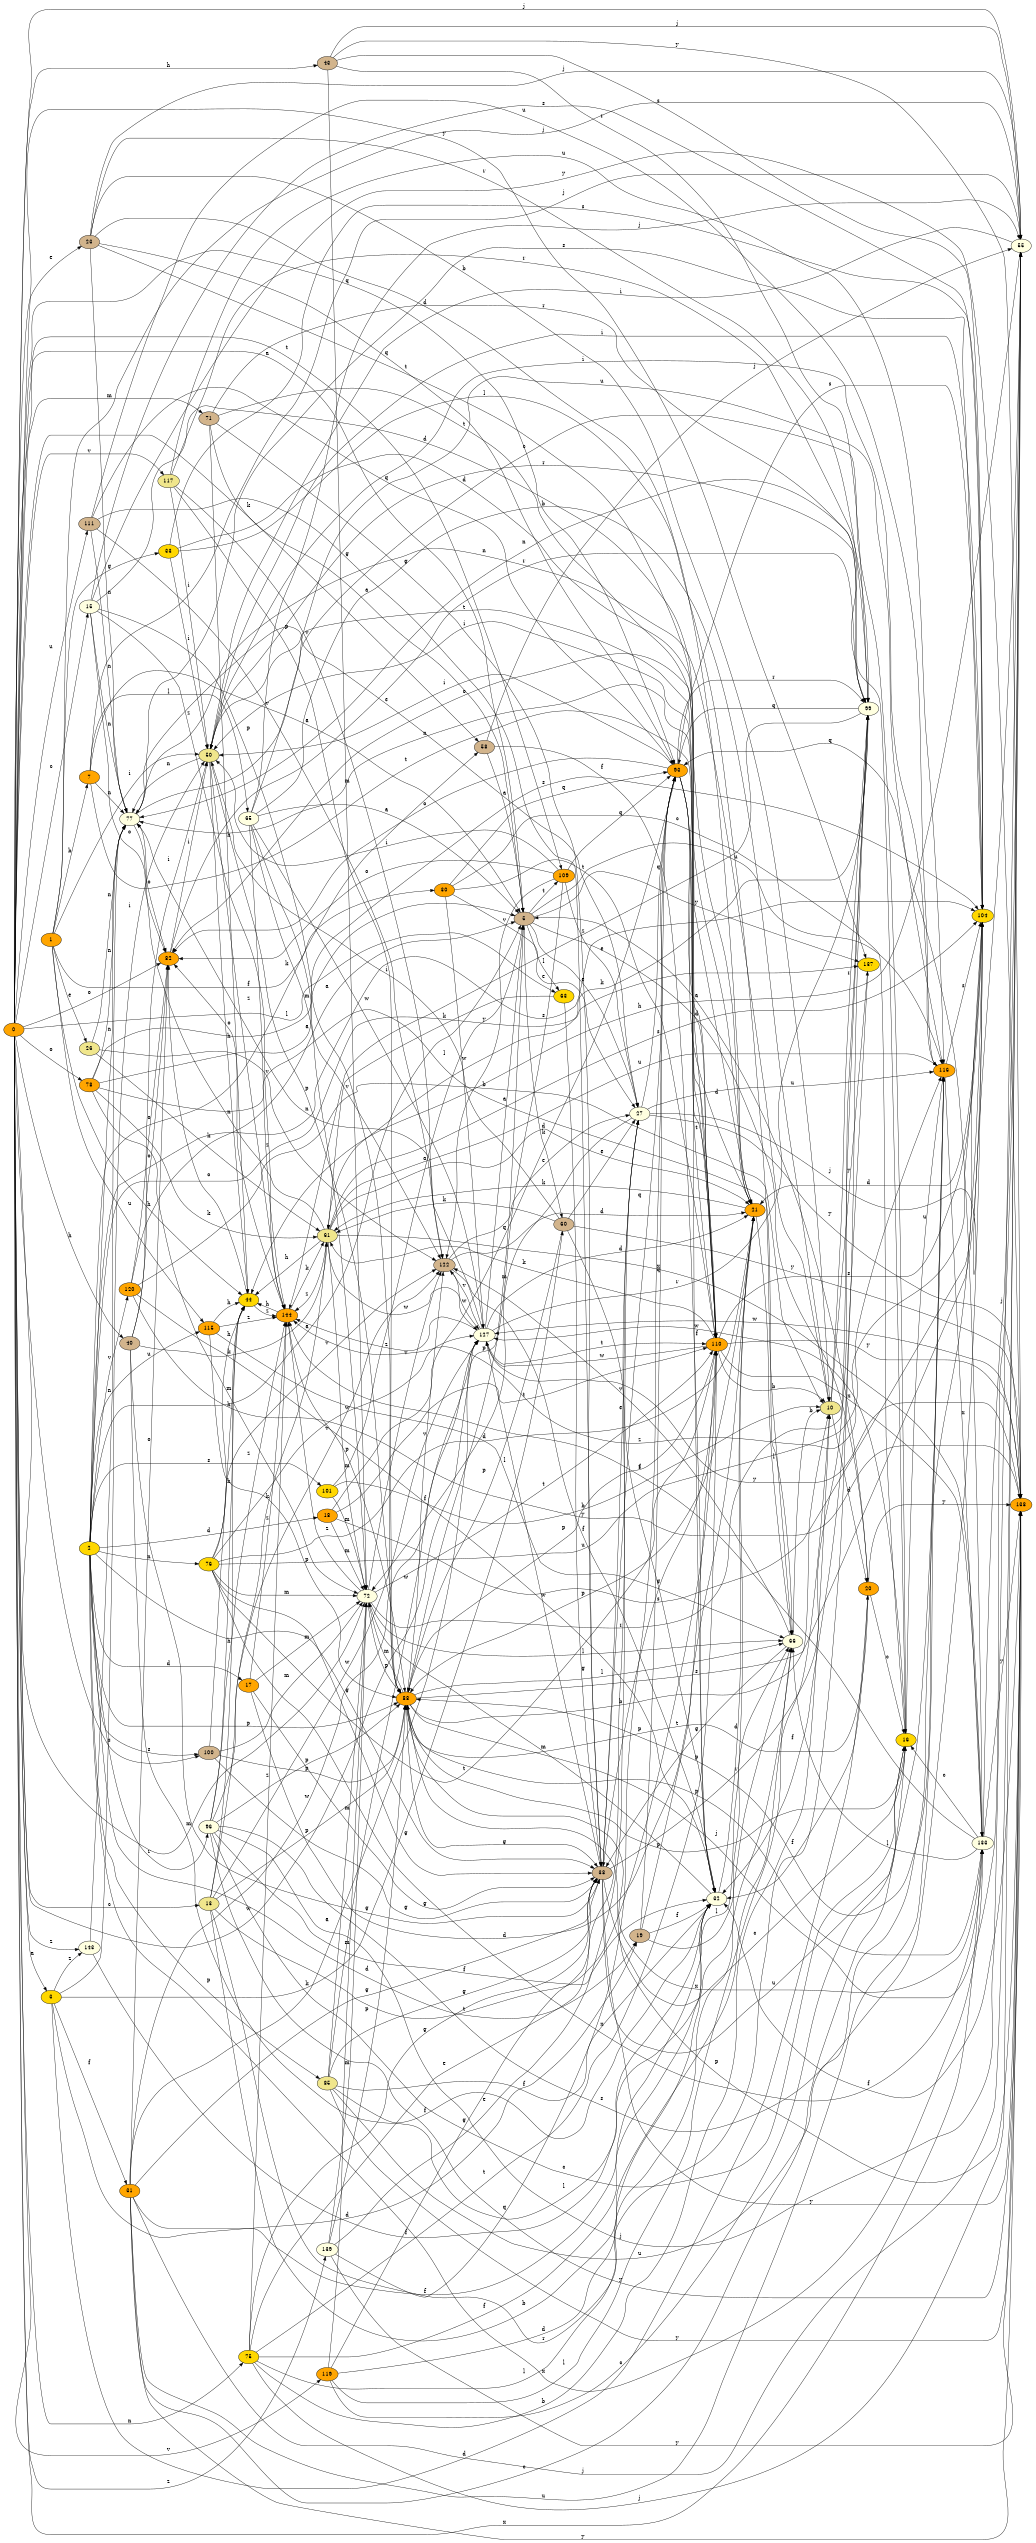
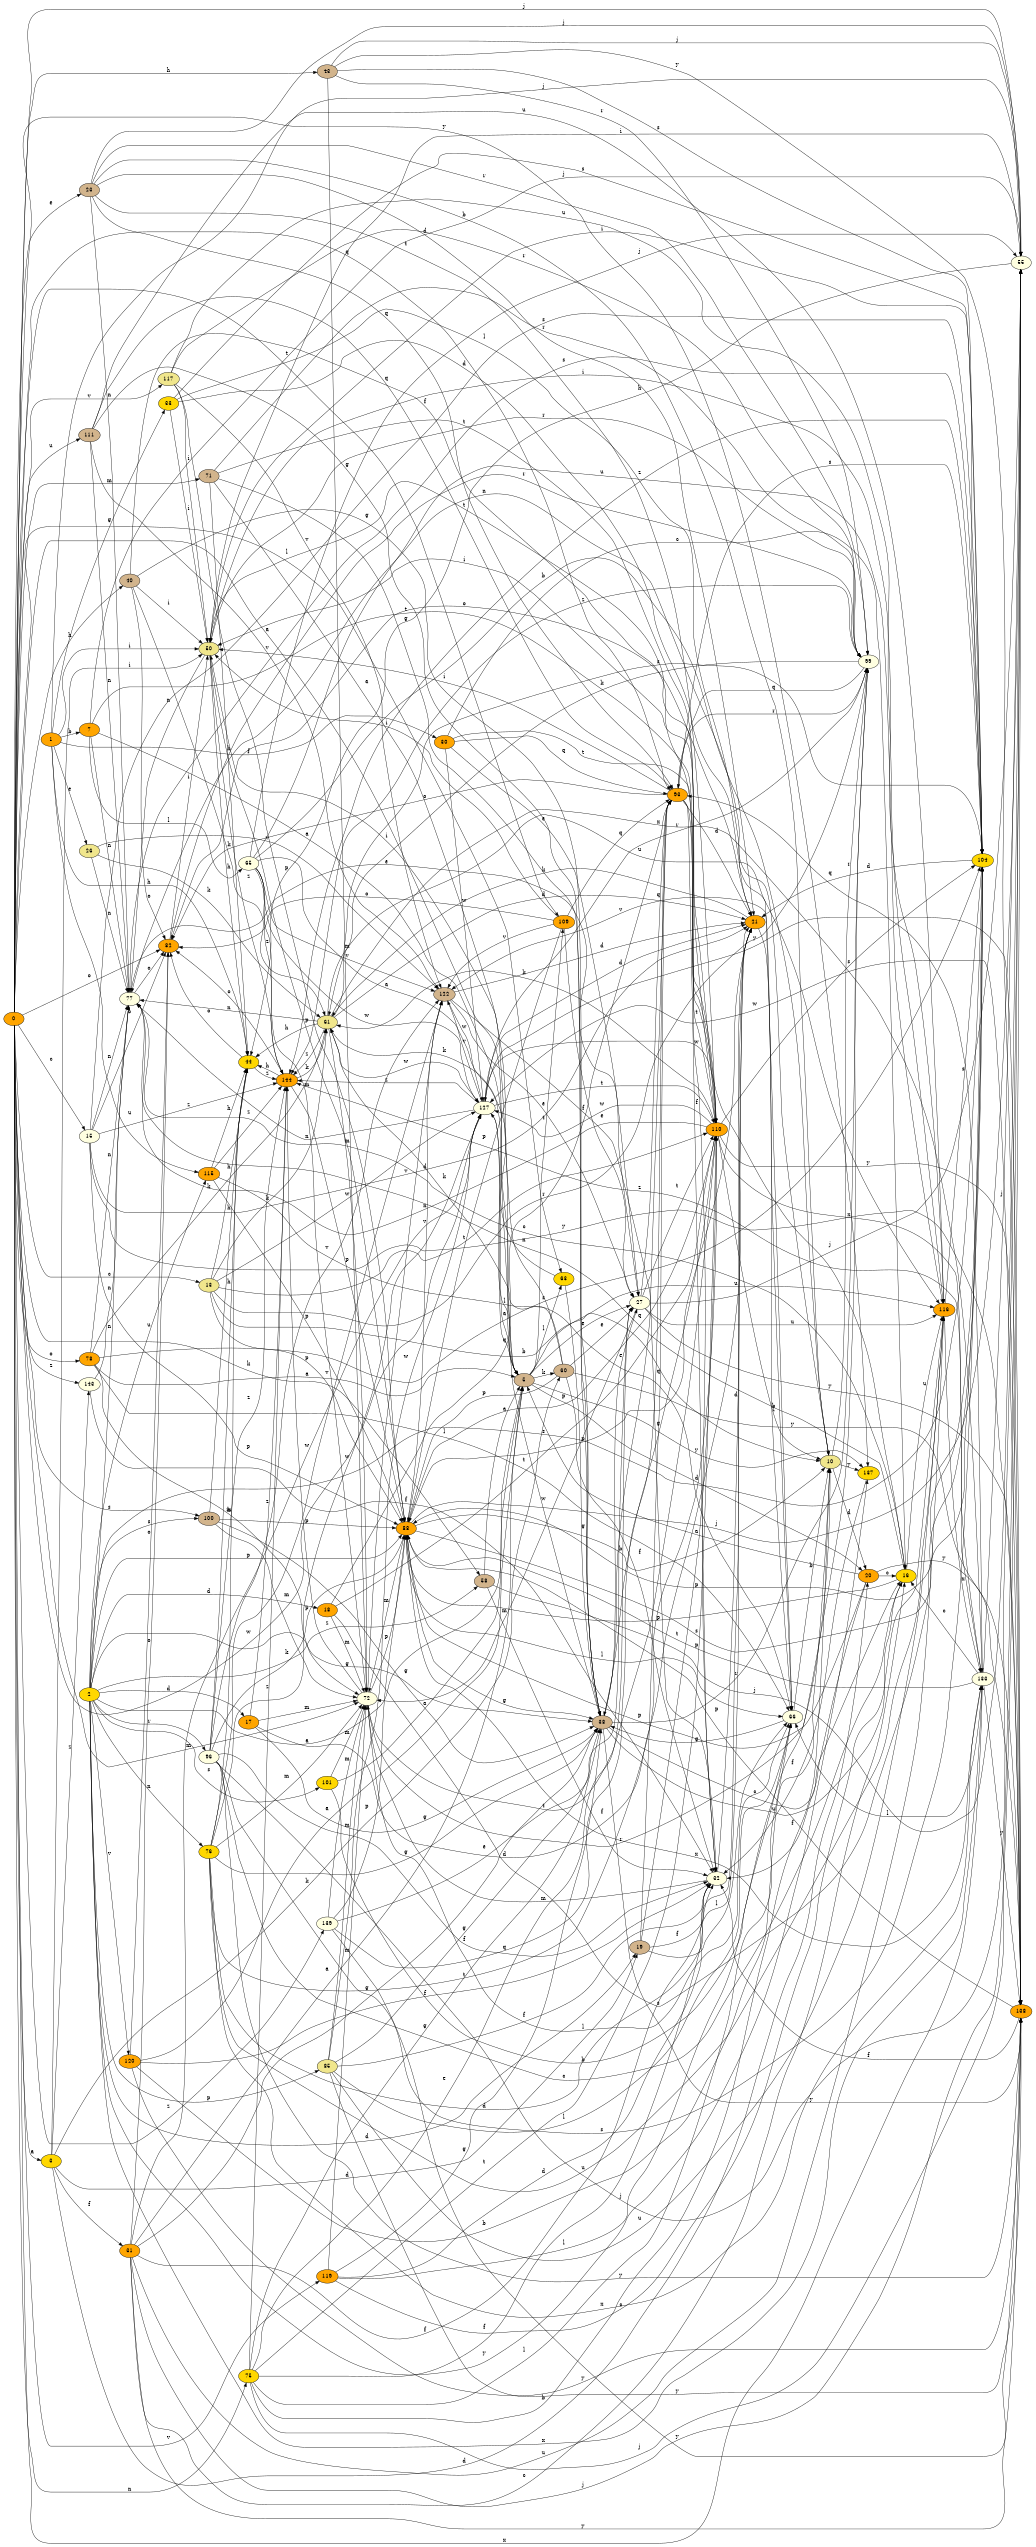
edge "27" -> "110": added, label "t"
